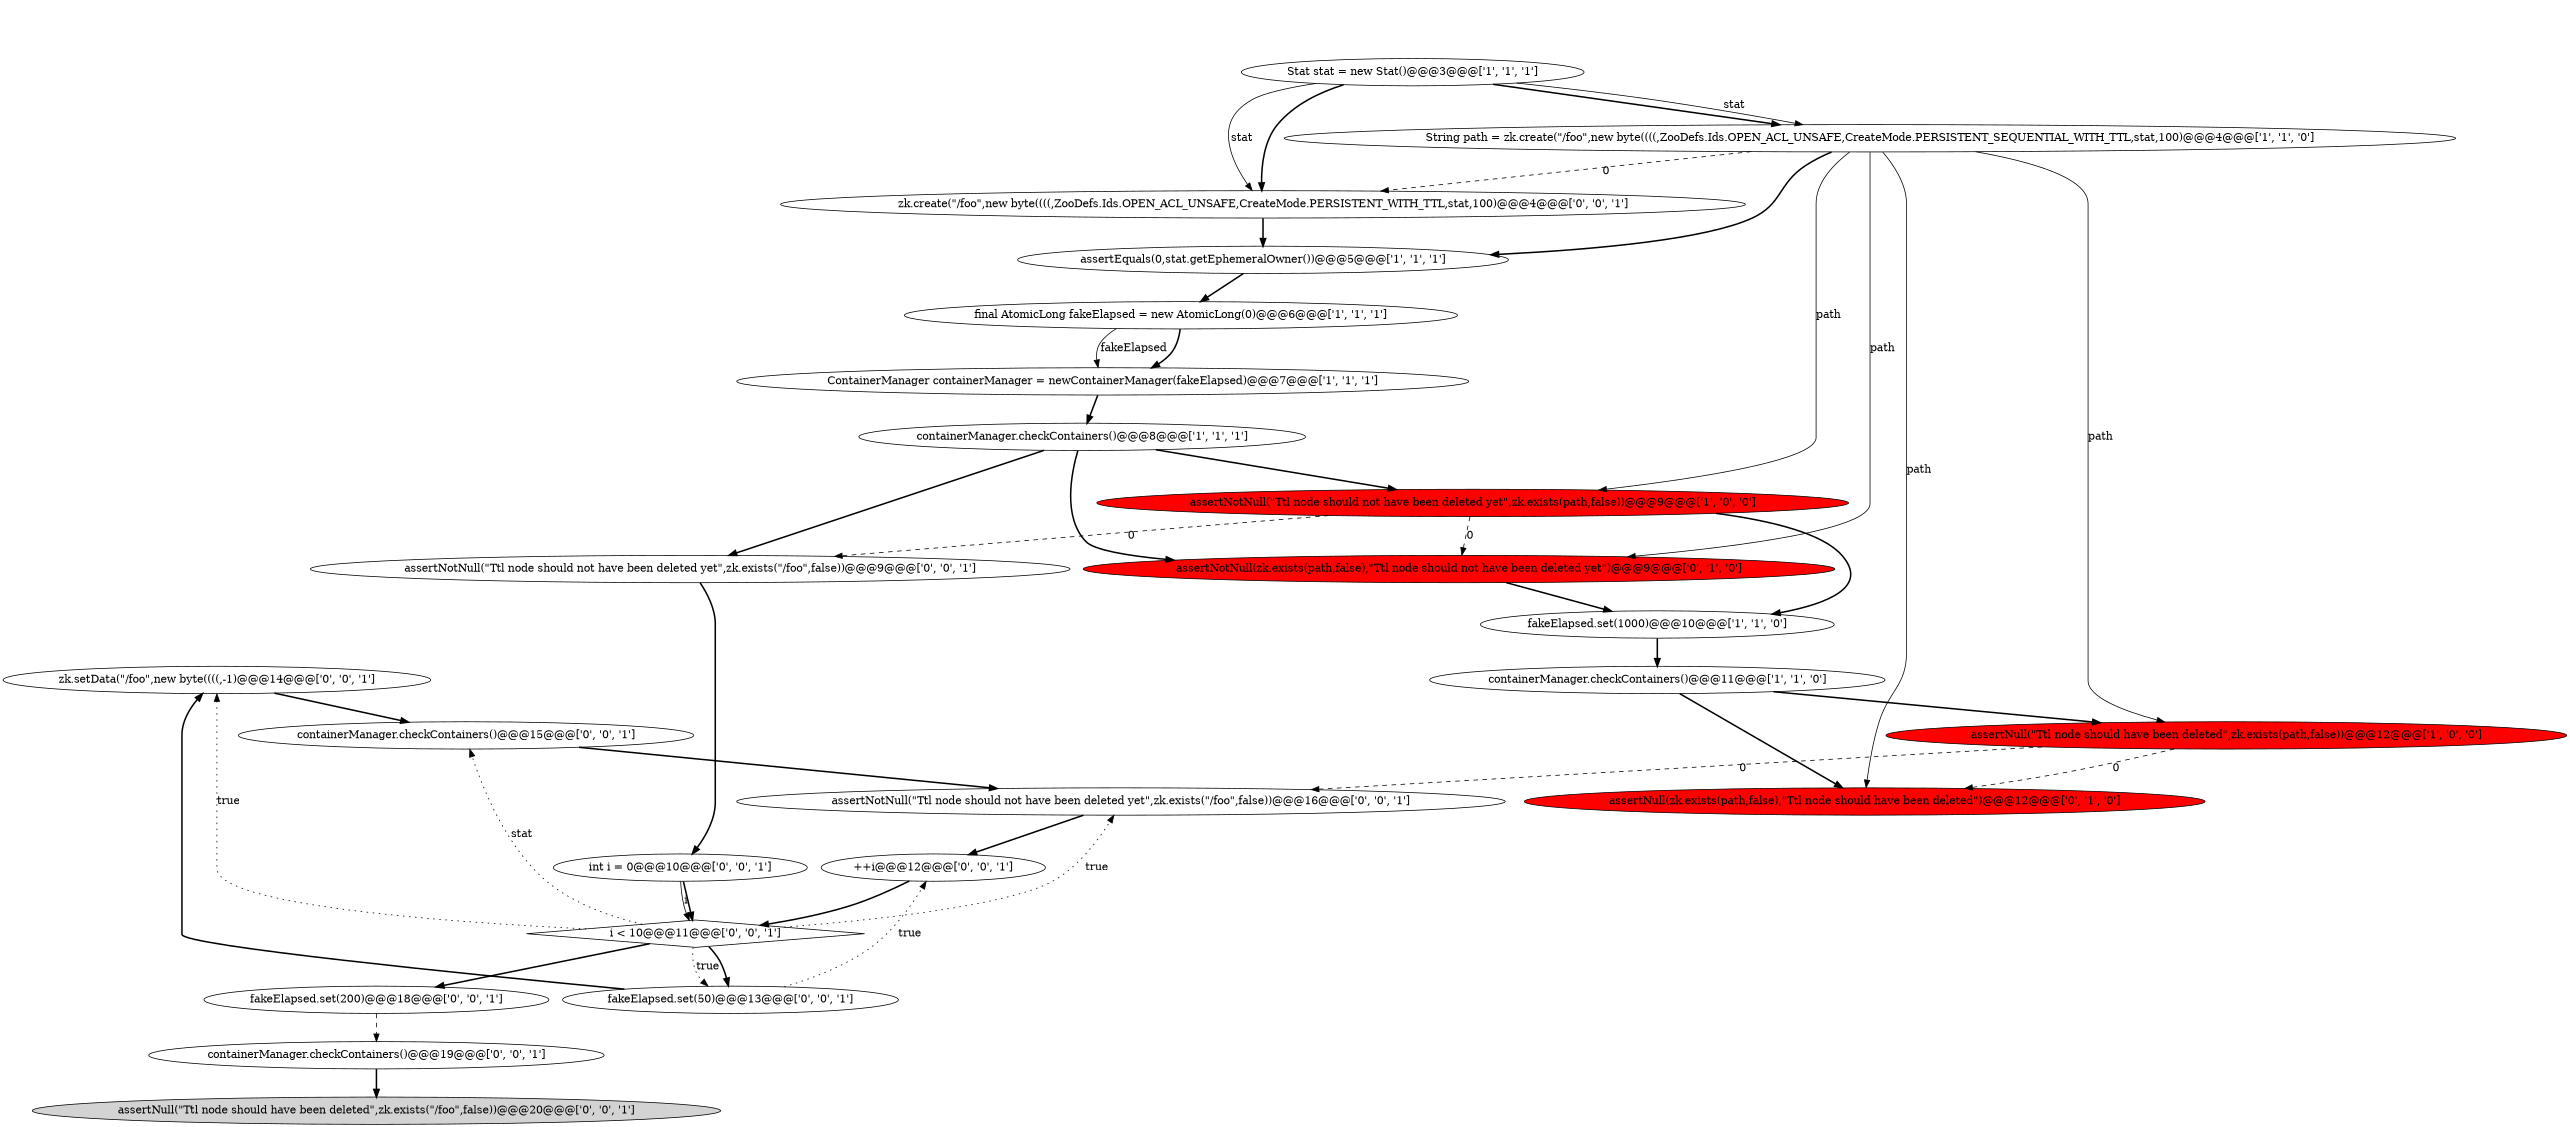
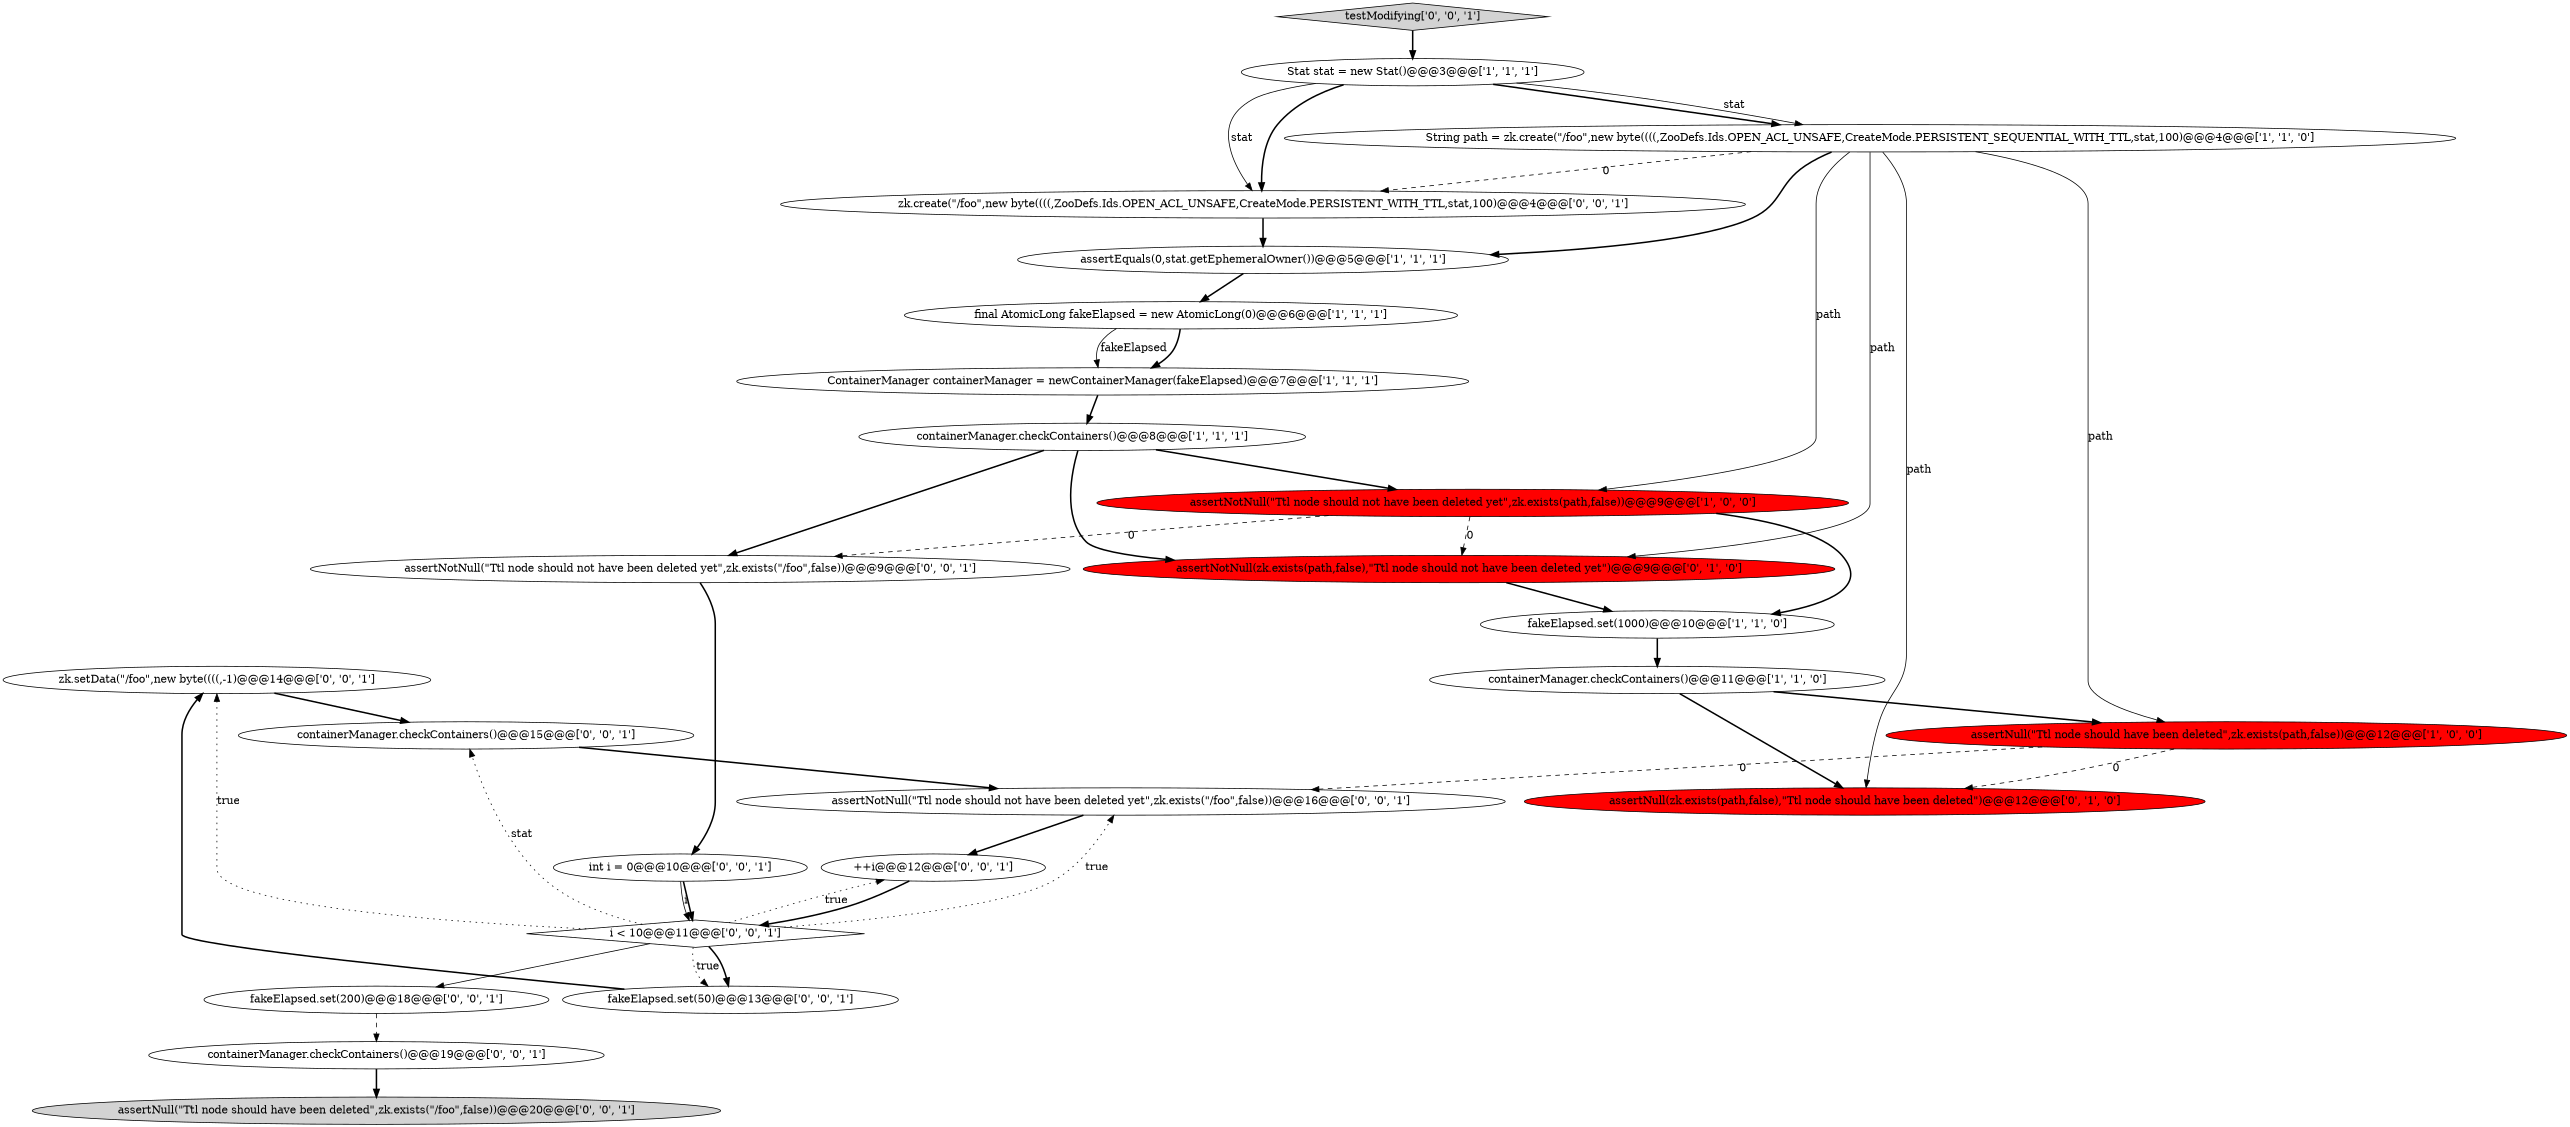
node "testModifying['0', '0', '1']": added
edge "fakeElapsed.set(50)@@@13@@@['0', '0', '1']" -> "++i@@@12@@@['0', '0', '1']": now "i < 10@@@11@@@['0', '0', '1']" -> "++i@@@12@@@['0', '0', '1']"
edge "i < 10@@@11@@@['0', '0', '1']" -> "fakeElapsed.set(200)@@@18@@@['0', '0', '1']": style bold -> solid
